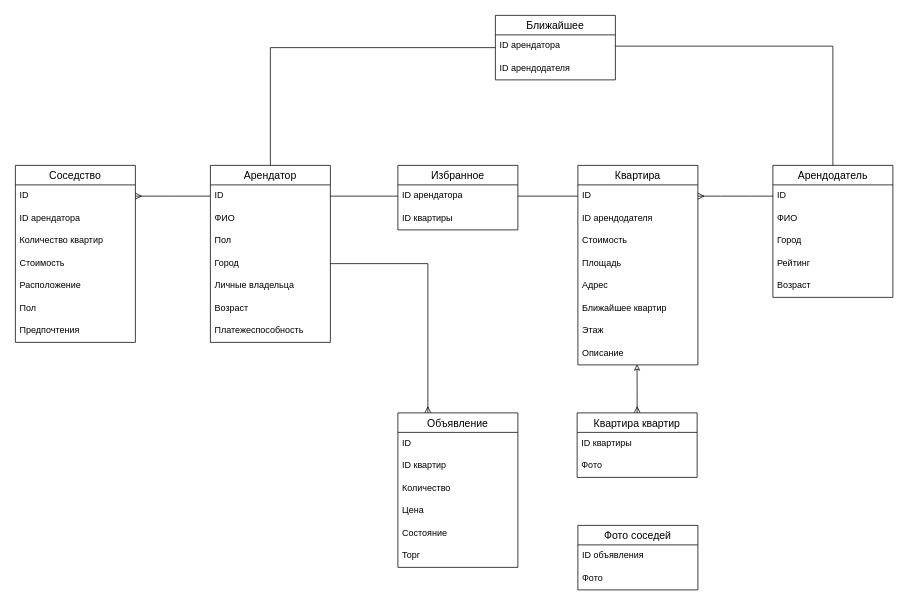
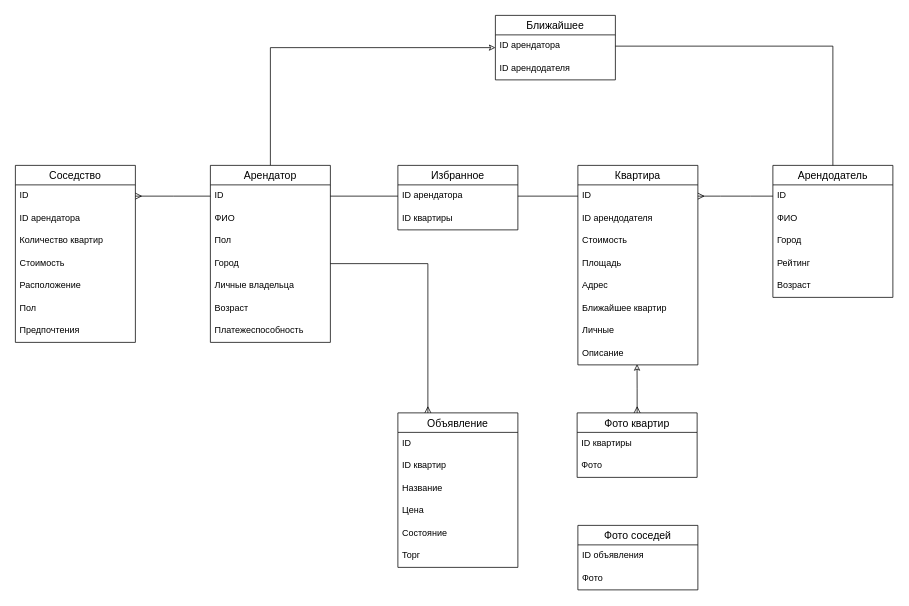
edge "Ближайшее" -- "Арендатор": arrowhead none -> classic
node "Этаж": label "Этаж" -> "Личные"
node "Квартира квартир": label "Квартира квартир" -> "Фото квартир"
node "Количество": label "Количество" -> "Название"
